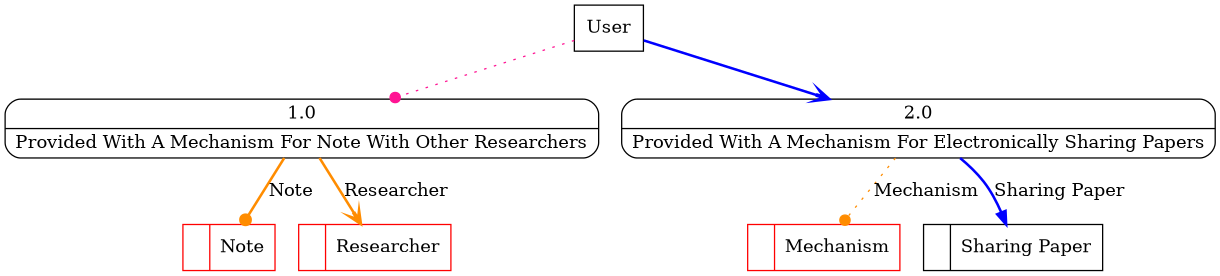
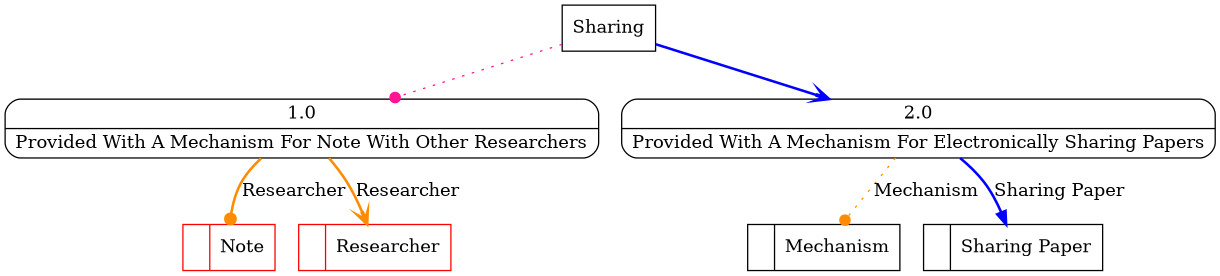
node "User": label "User" -> "Sharing"
edge "1.0" -> "Note": label "Note" -> "Researcher"
node "Mechanism": color red -> black
